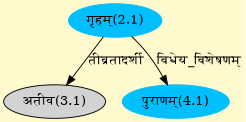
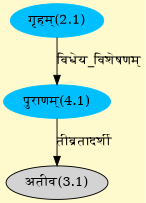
edge "गृहम्(2.1)" -> "अतीव(3.1)": now "पुराणम्(4.1)" -> "अतीव(3.1)"
